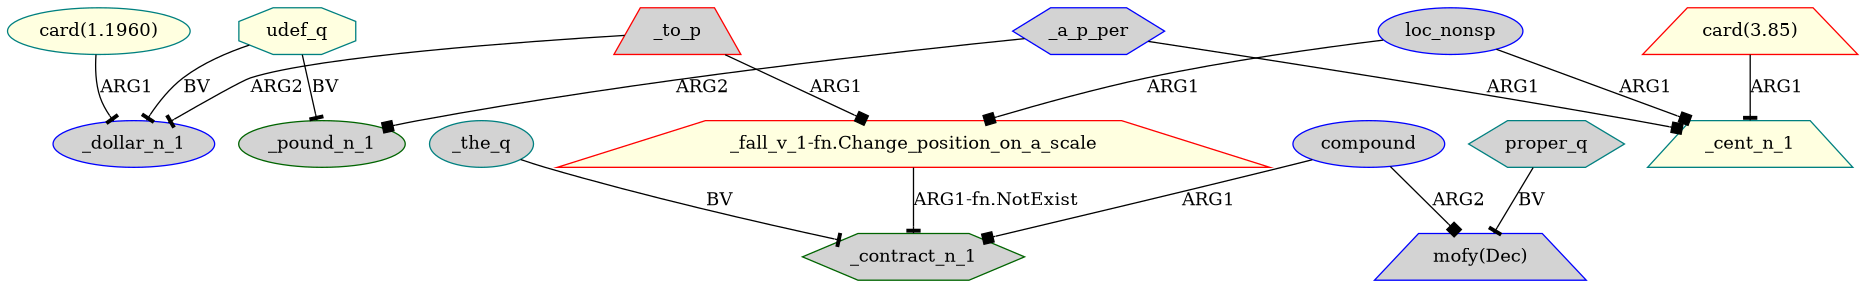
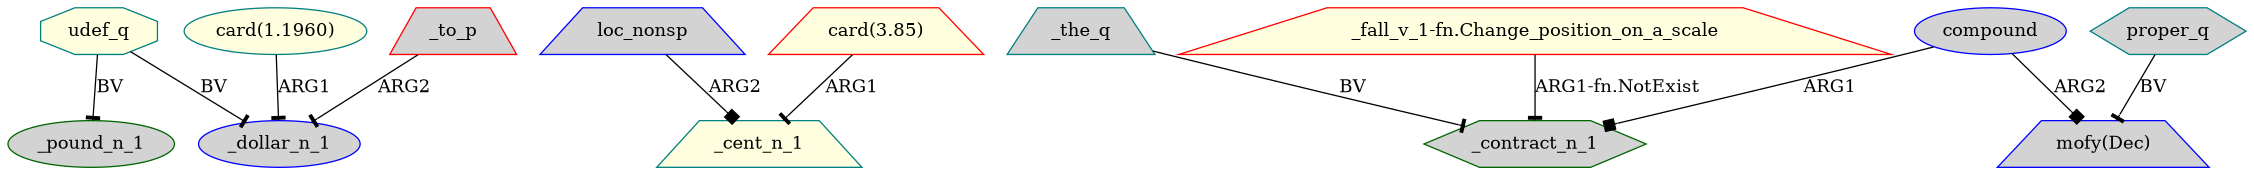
node "_a_p_per": removed
node "loc_nonsp": shape ellipse -> trapezium
edge "loc_nonsp" -> "_fall_v_1-fn.Change_position_on_a_scale": removed, label "ARG1"
edge "_to_p" -> "_fall_v_1-fn.Change_position_on_a_scale": removed, label "ARG1"
edge "loc_nonsp" -> "_cent_n_1": label "ARG1" -> "ARG2"
node "_the_q": shape ellipse -> trapezium
